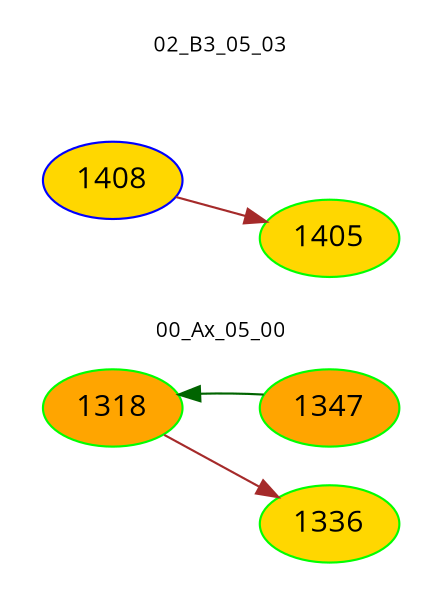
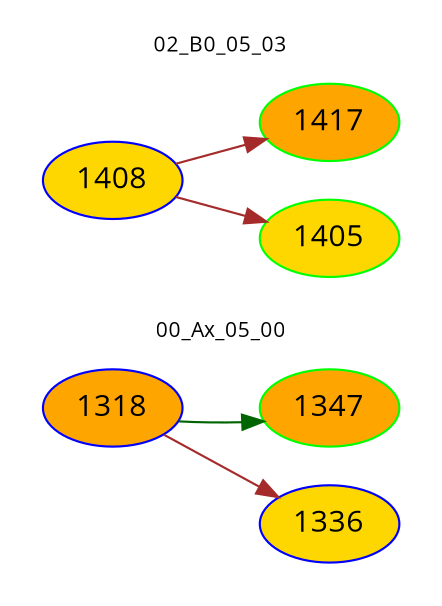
cluster "02_B3_05_03": label "02_B3_05_03" -> "02_B0_05_03"
node "1417": added
edge "1347" -> "1318": reversed
node "1318": color green -> blue
node "1336": color green -> blue
